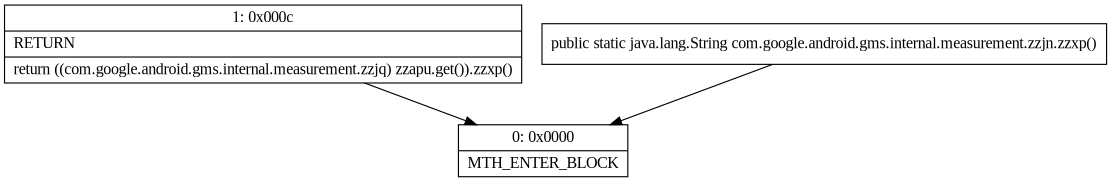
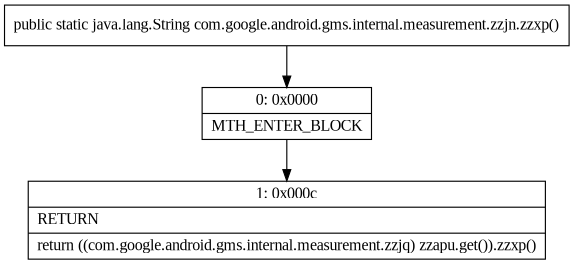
edge "1: 0x000c" -> "0: 0x0000": reversed
